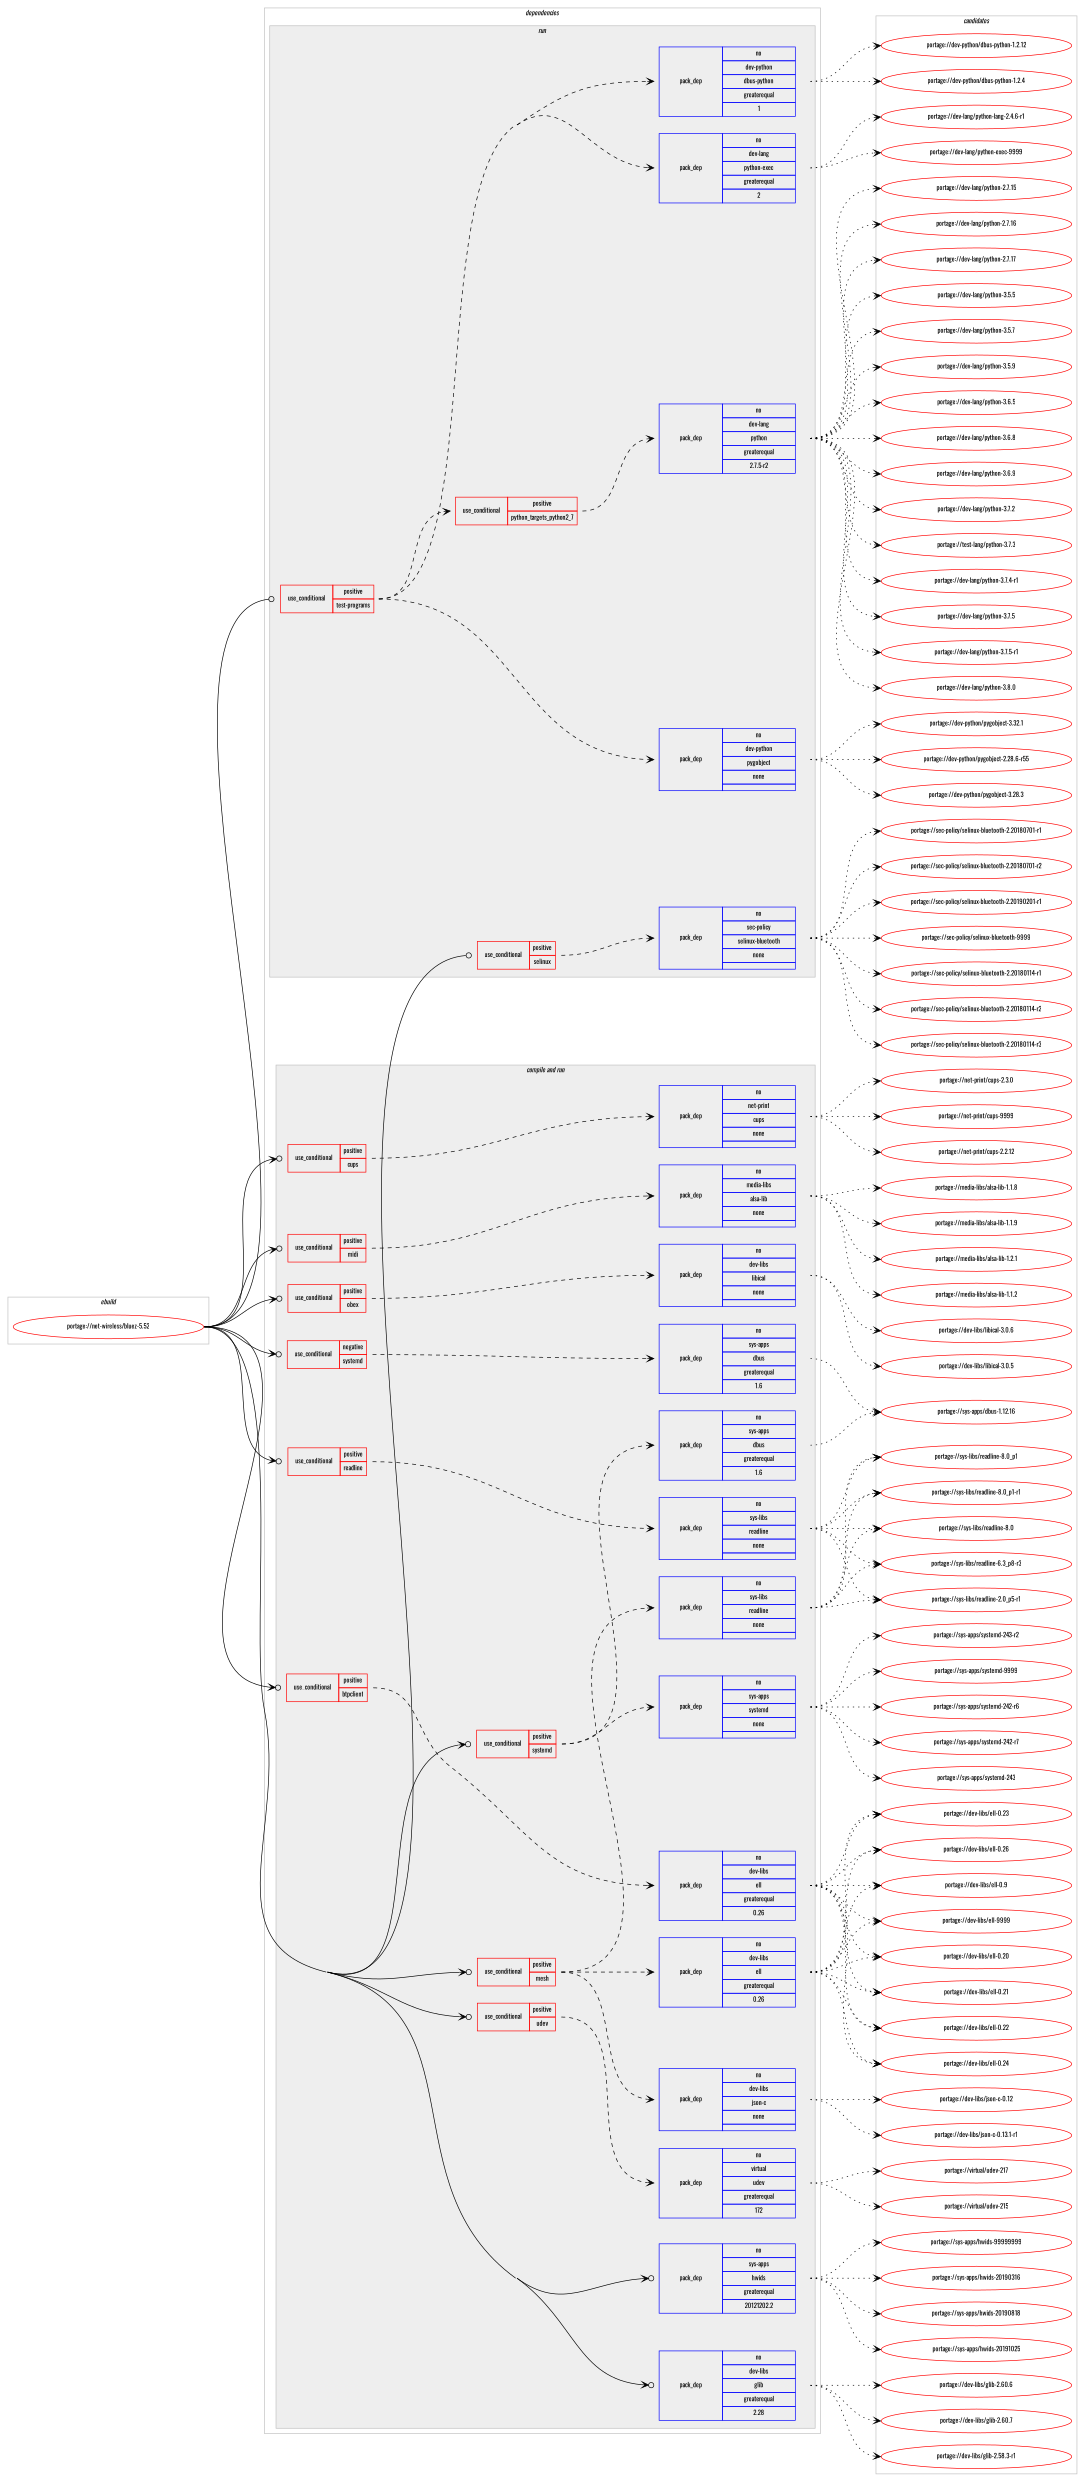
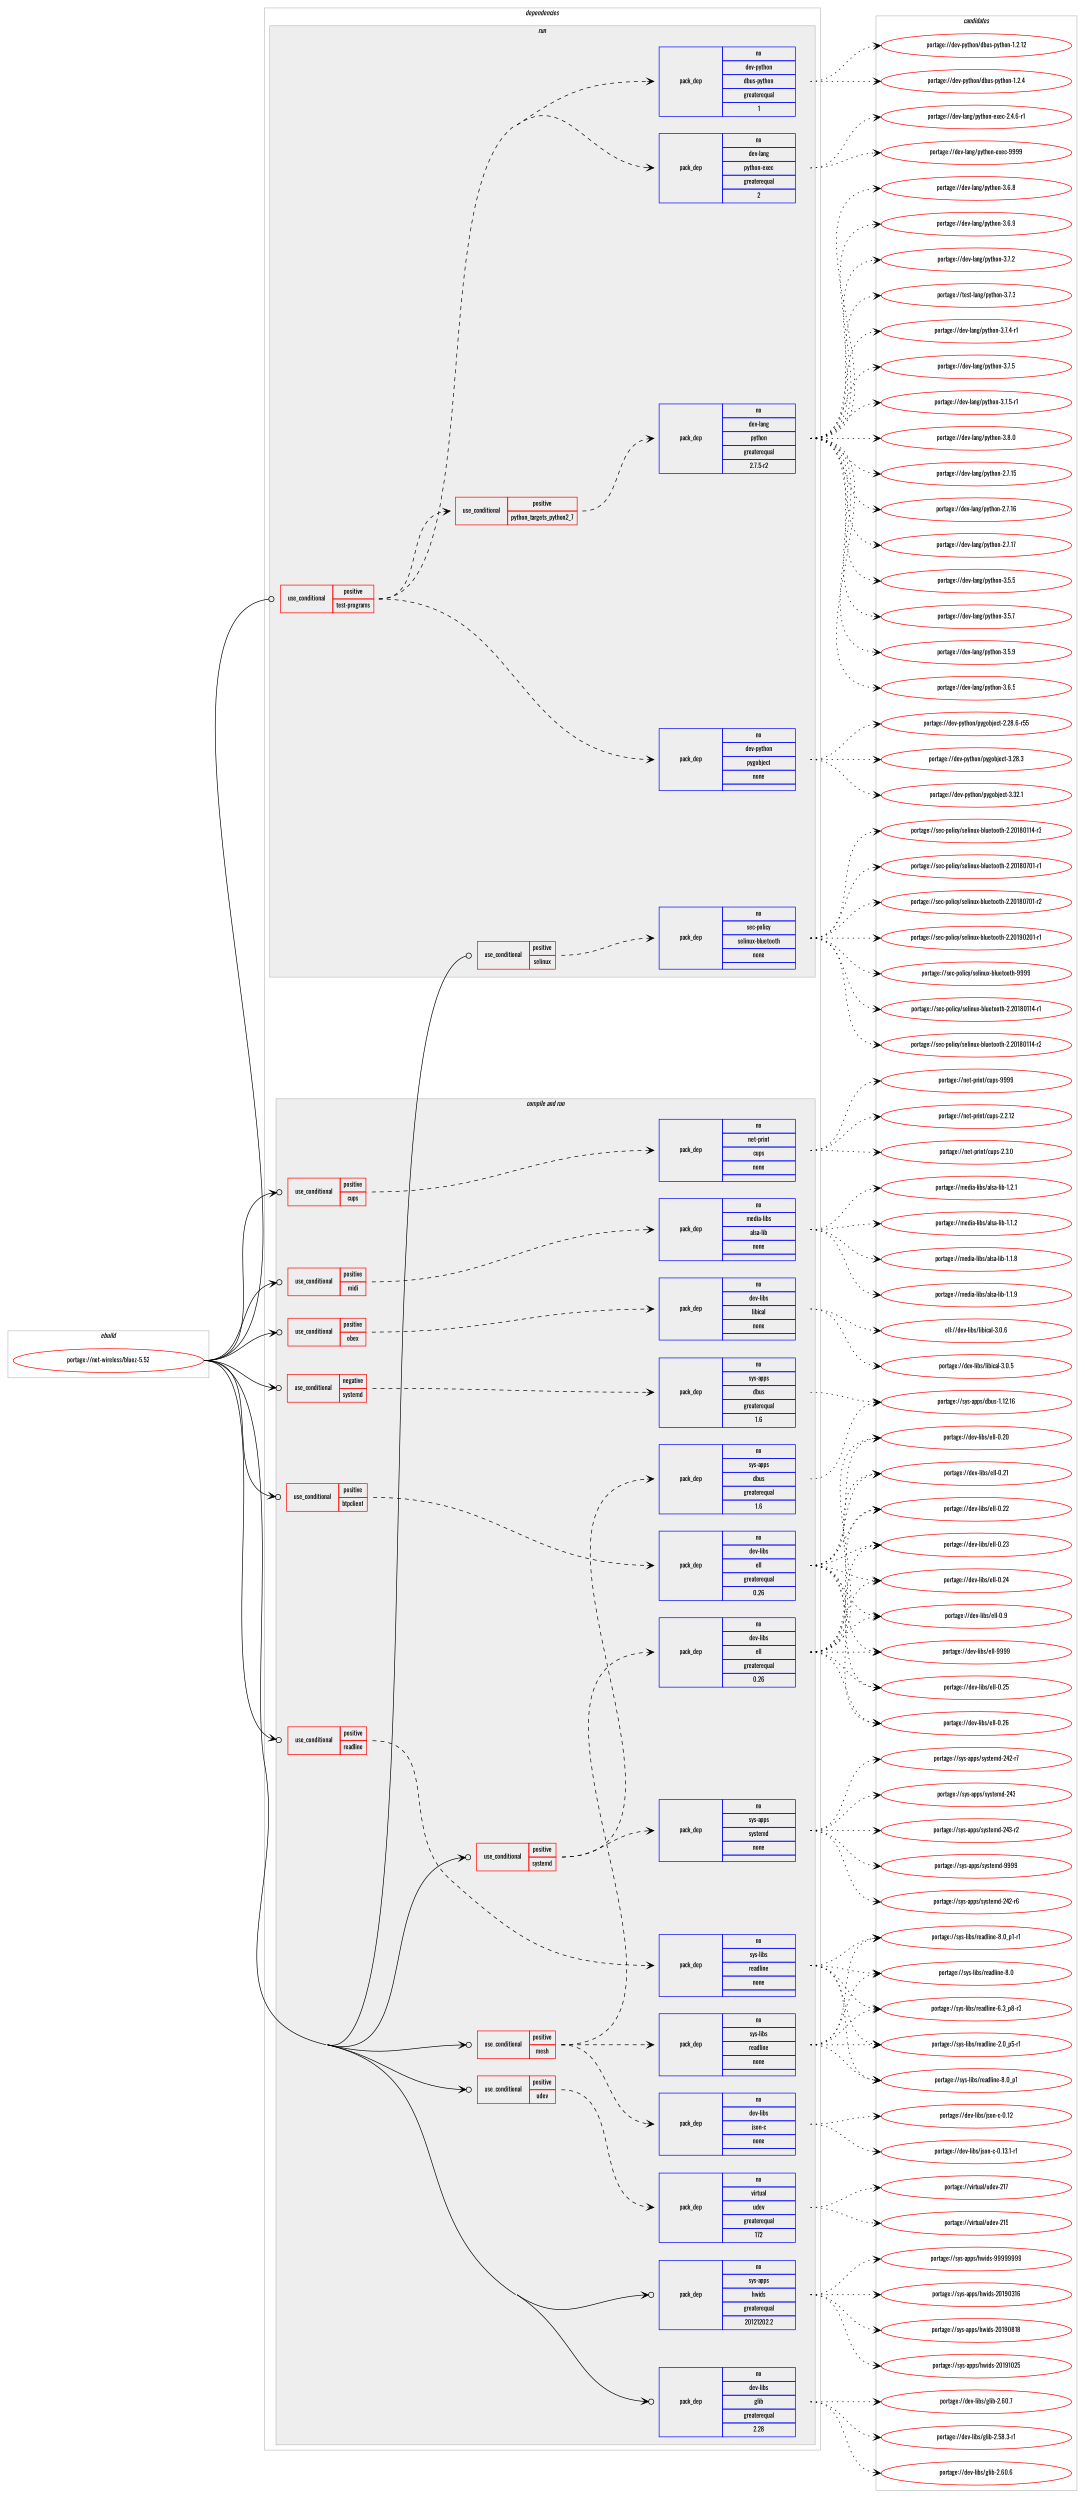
node "portage://dev-lang/python-lang-2.4.6-r1": label "portage://dev-lang/python-lang-2.4.6-r1" -> "portage://dev-lang/python-exec-2.4.6-r1"
node "portage://dev-libs/libical-3.0.6": label "portage://dev-libs/libical-3.0.6" -> "ell://dev-libs/libical-3.0.6"
node "portage://dev-libs/ell-0.25": added
